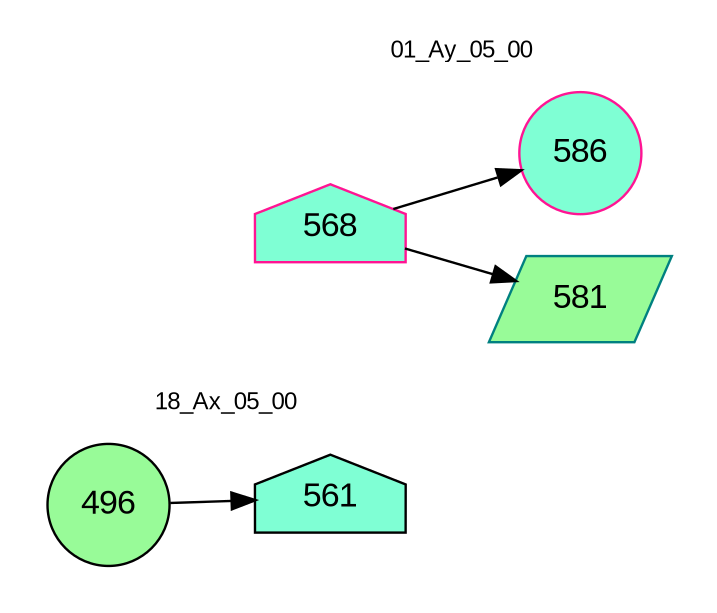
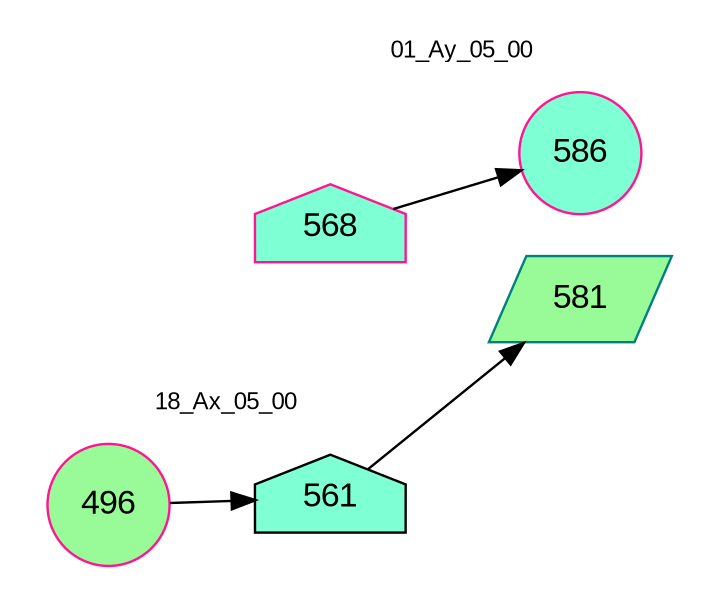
edge "568" -> "581": now "561" -> "581"
node "496": color black -> deeppink
